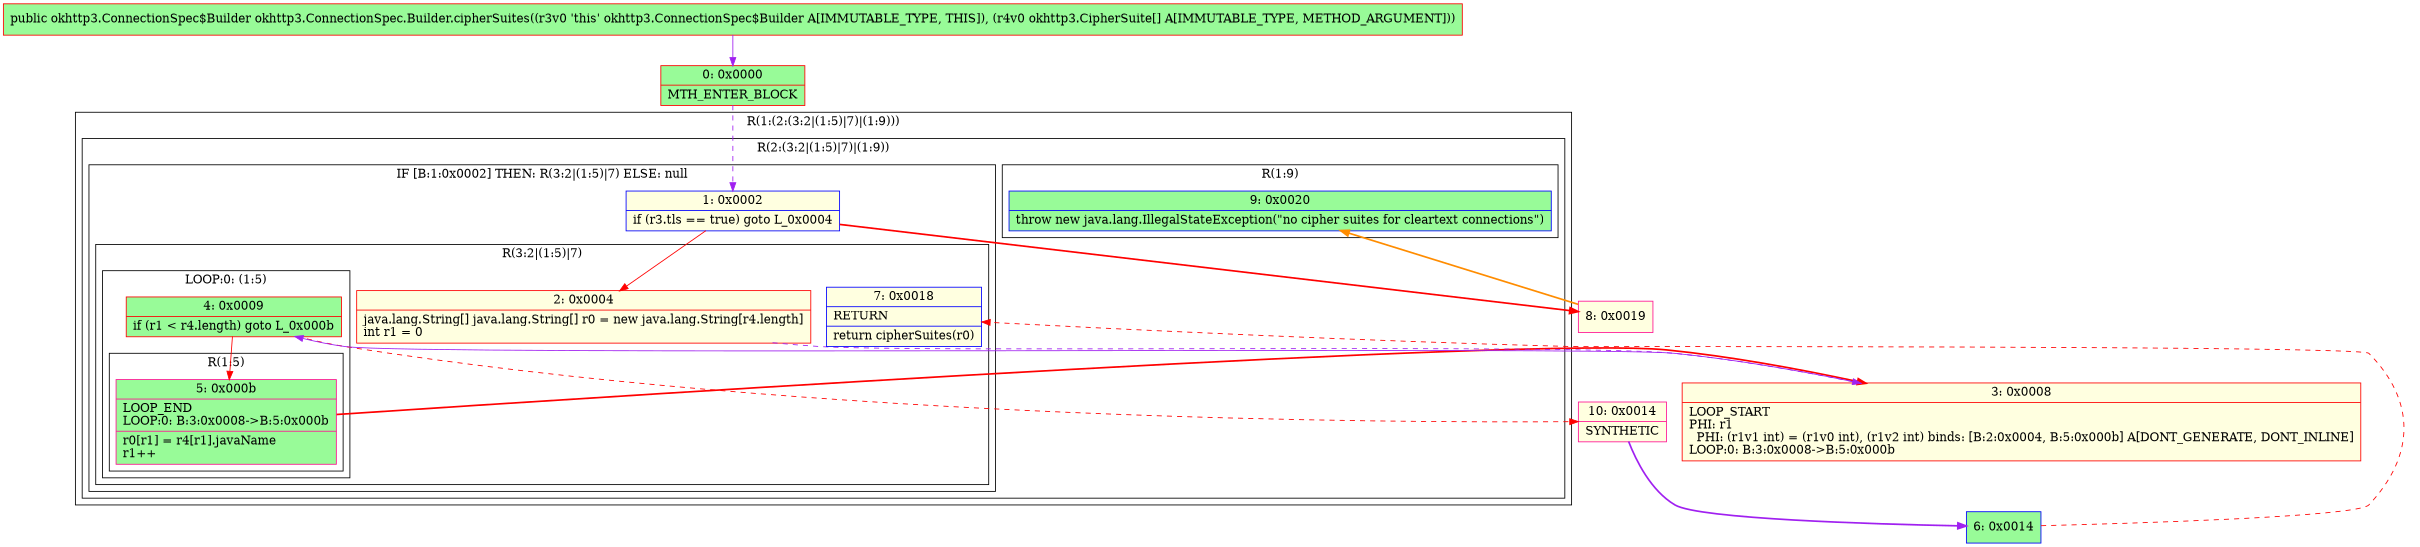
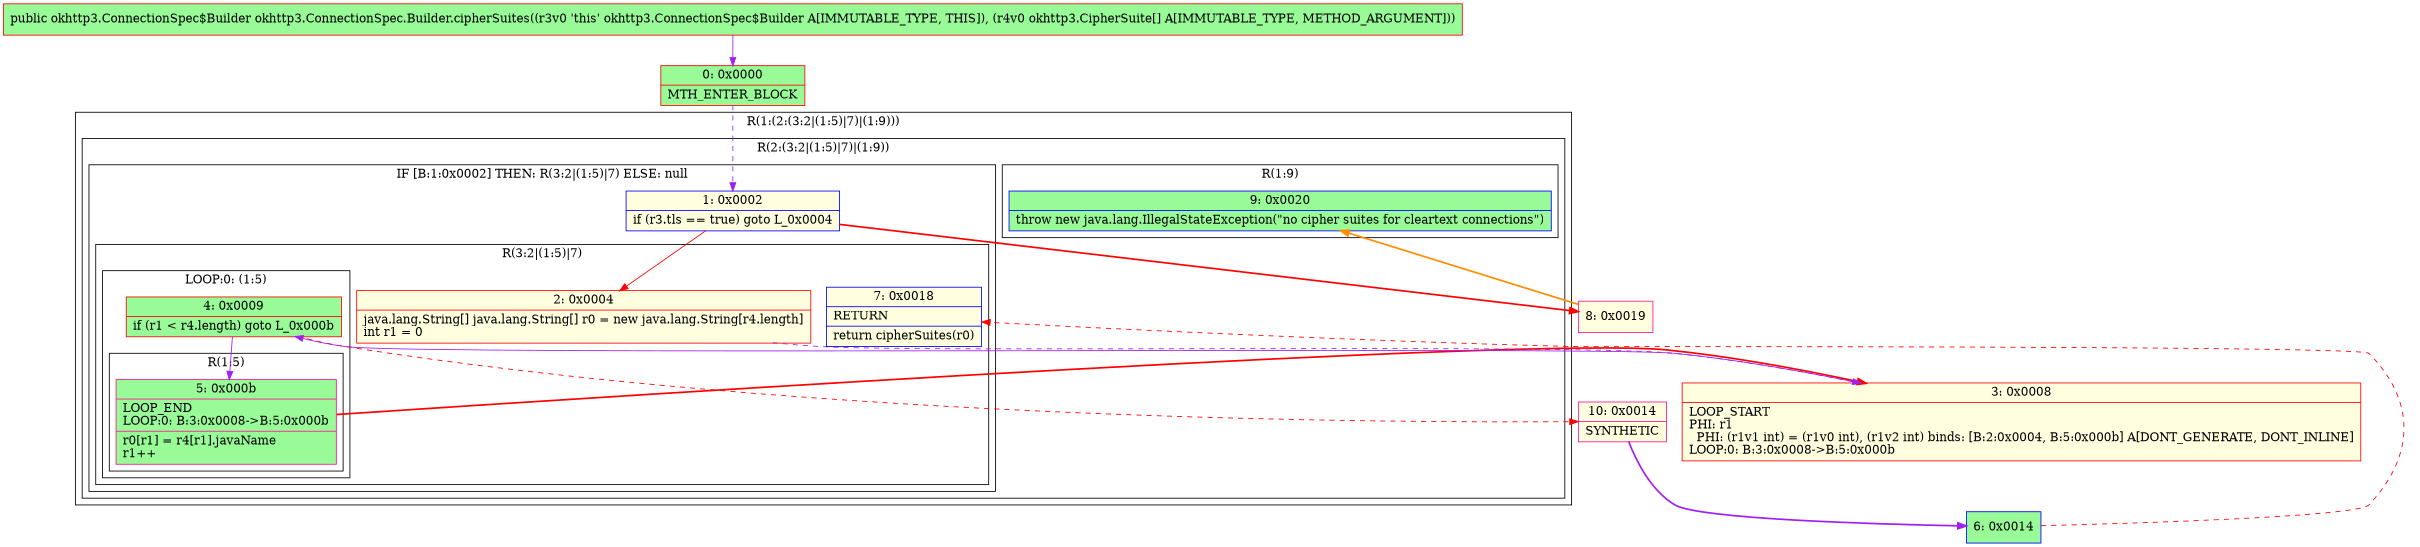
edge "4: 0x0009" -> "5: 0x000b": color red -> purple
